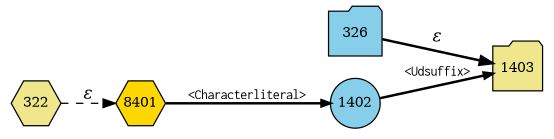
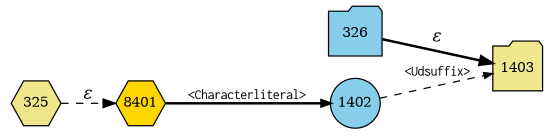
edge "1402" -> "1403": style bold -> dashed
node "322": label "322" -> "325"
